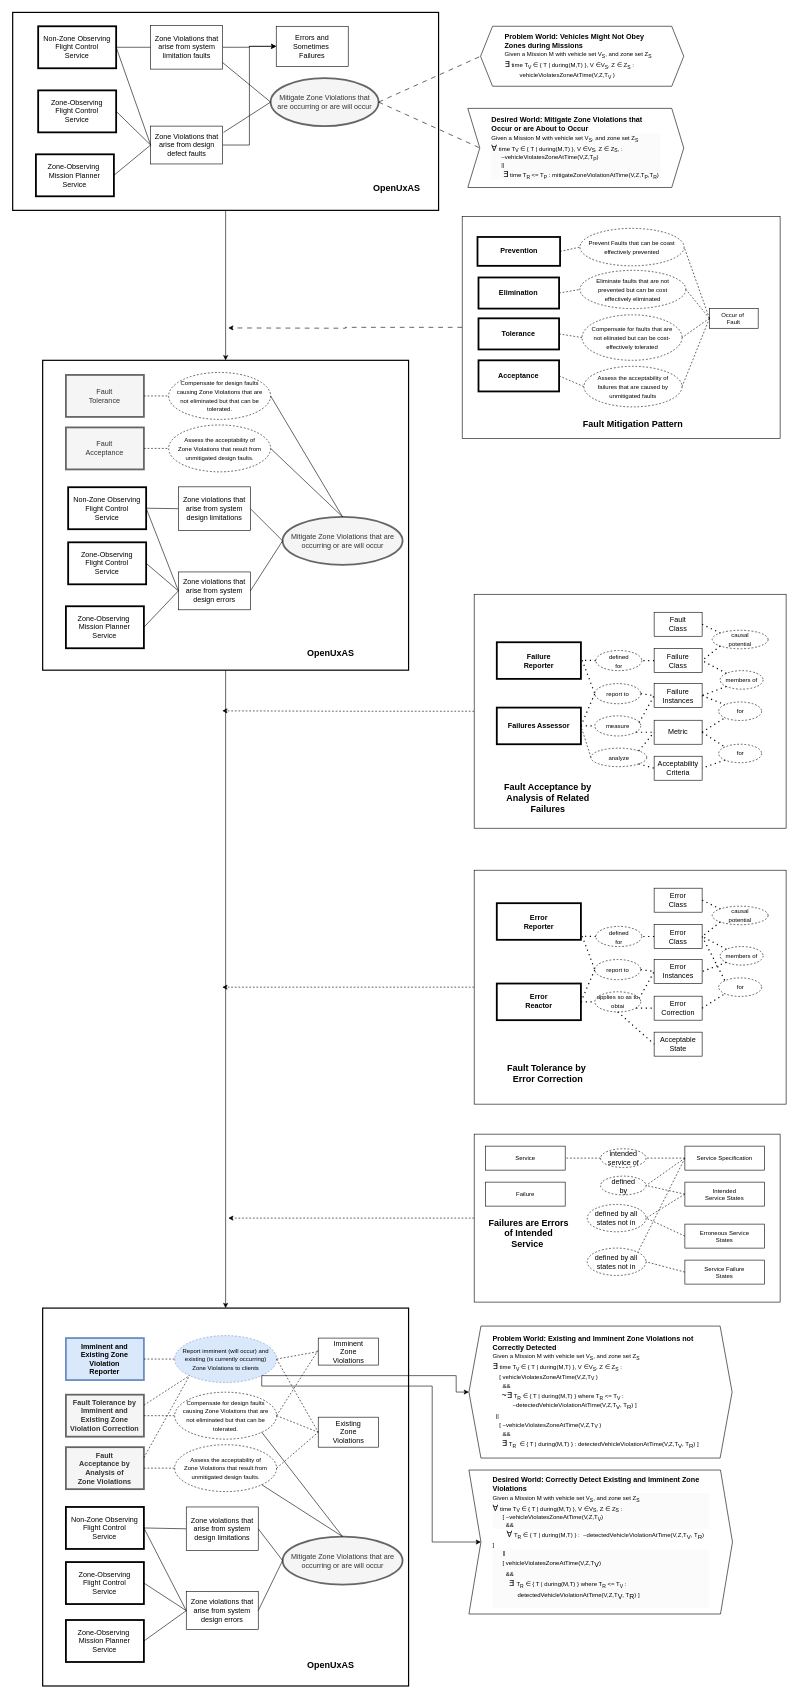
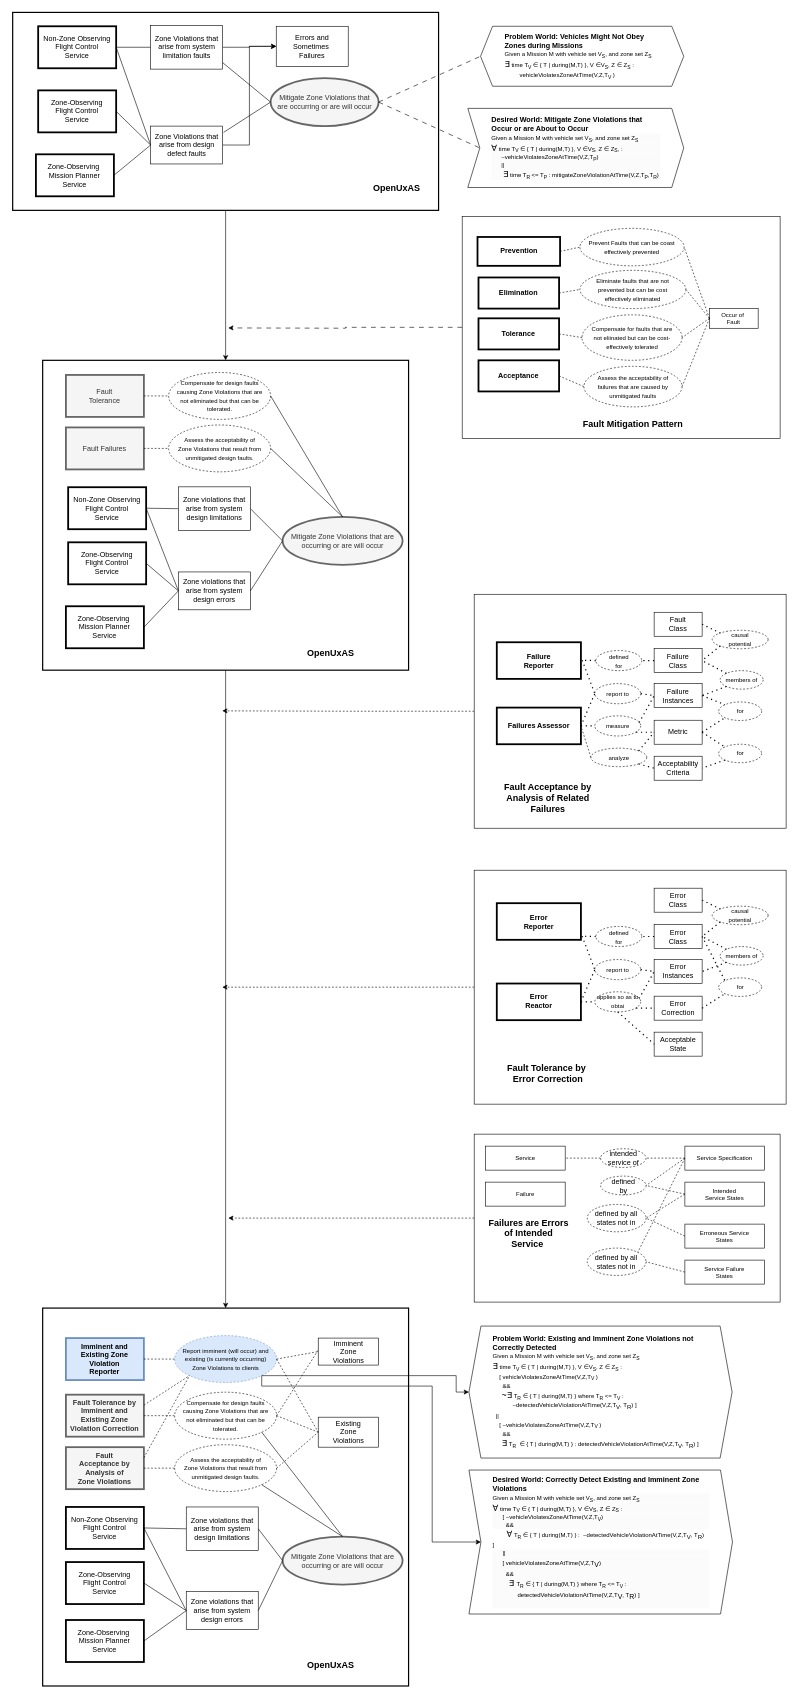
node "Fault Acceptance": label "Fault Acceptance" -> "Fault Failures"
